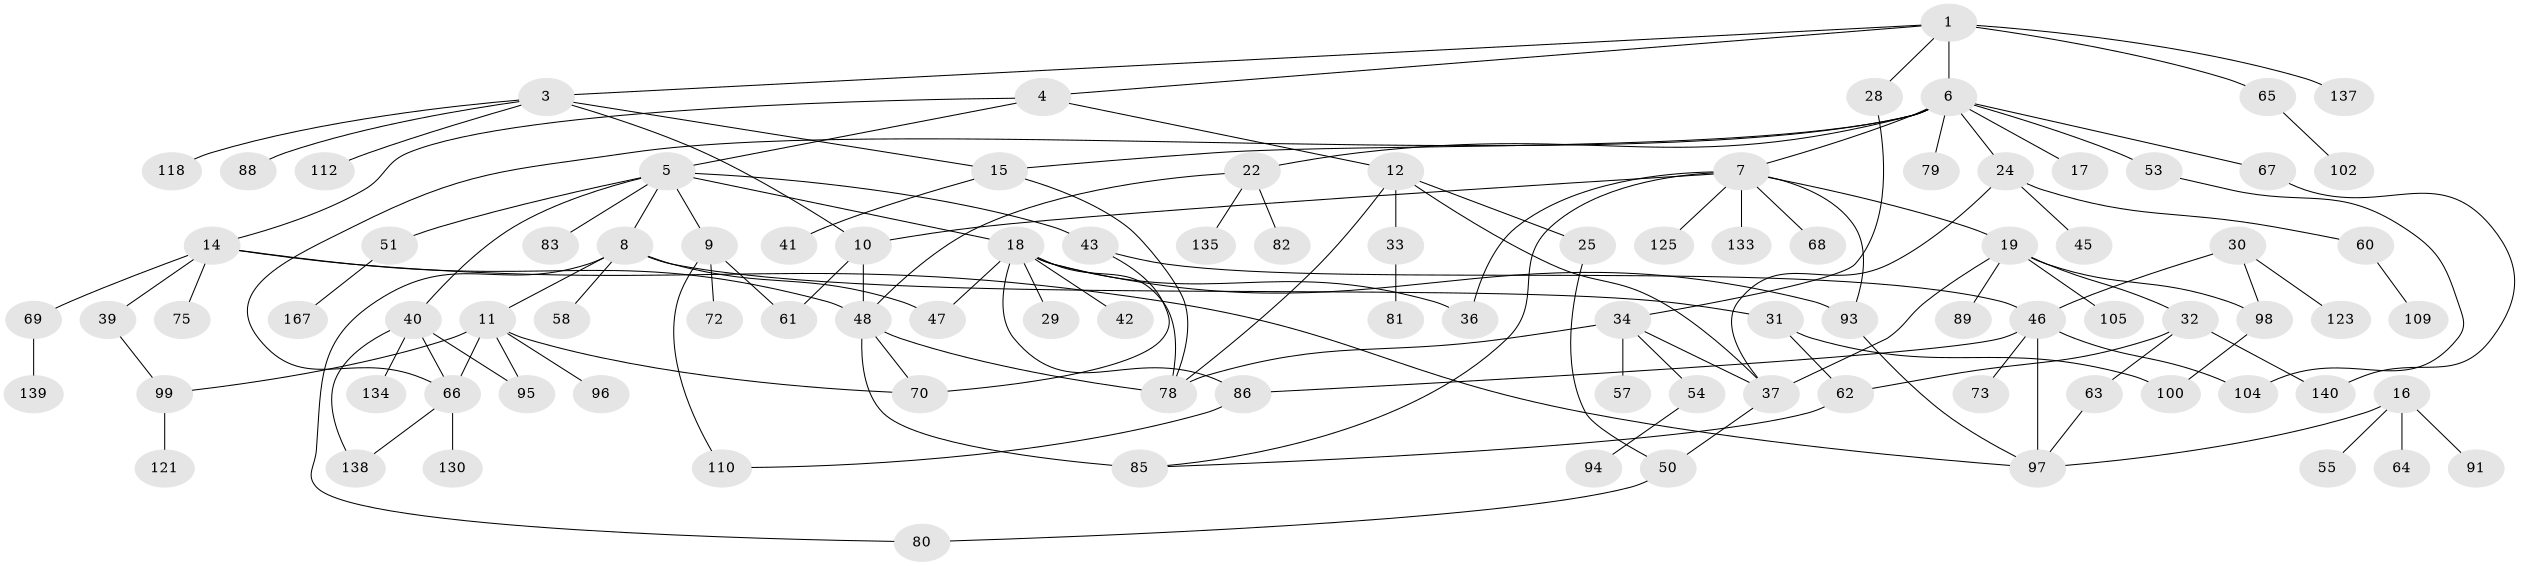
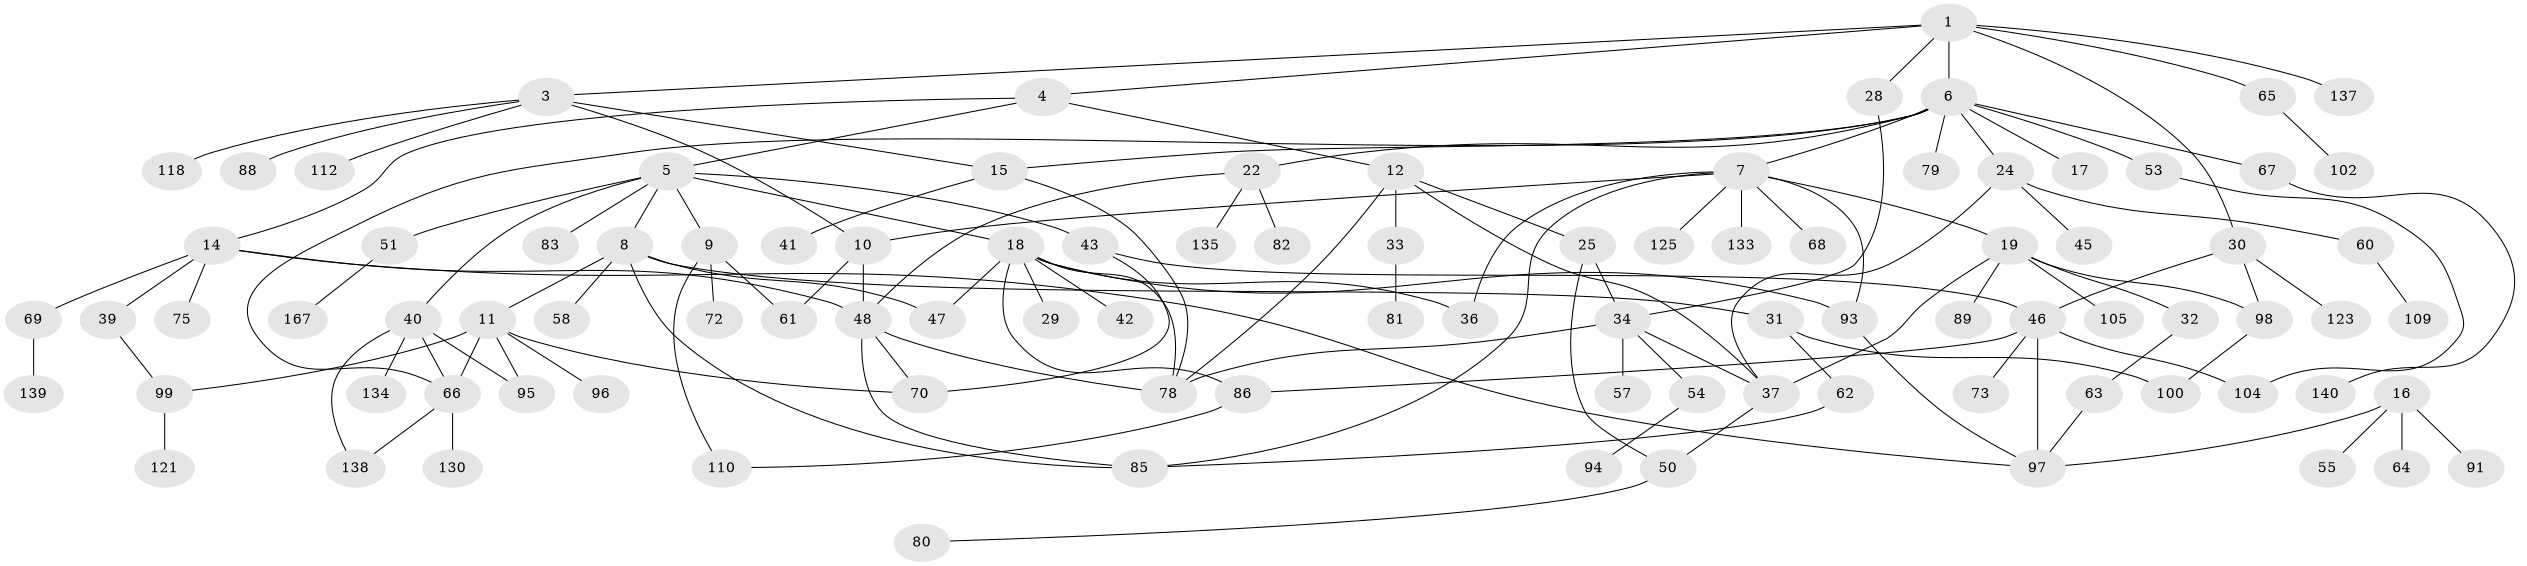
edge "1" -- "30": added
edge "25" -- "34": added
edge "32" -- "140": removed
edge "32" -- "62": removed
edge "8" -- "80": now "8" -- "85"
